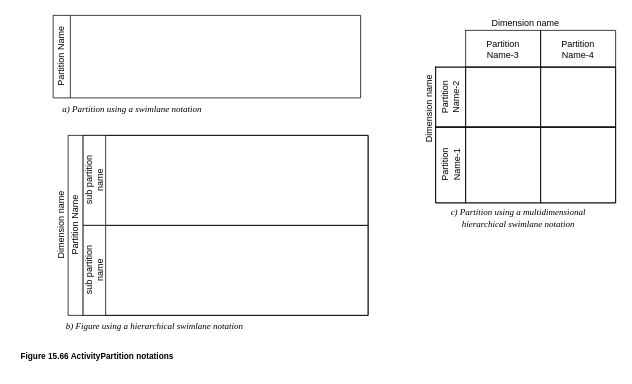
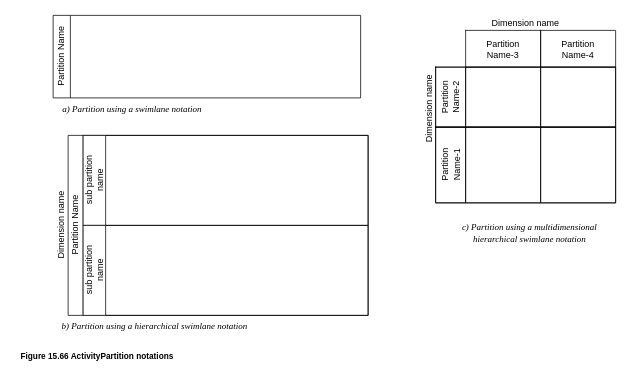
node "c) Partition using a multidimensional hierarchical swimlane notation": moved (518, 218) -> (529, 233)
node "b) Figure using a hierarchical swimlane notation": label "b) Figure using a hierarchical swimlane notation" -> "b) Partition using a hierarchical swimlane notation"
